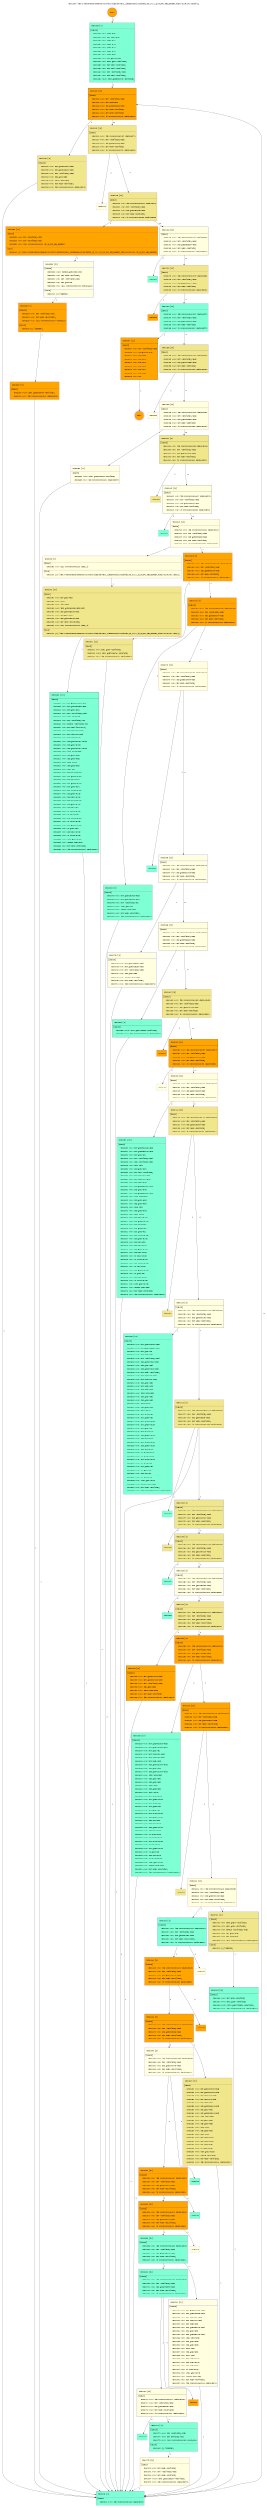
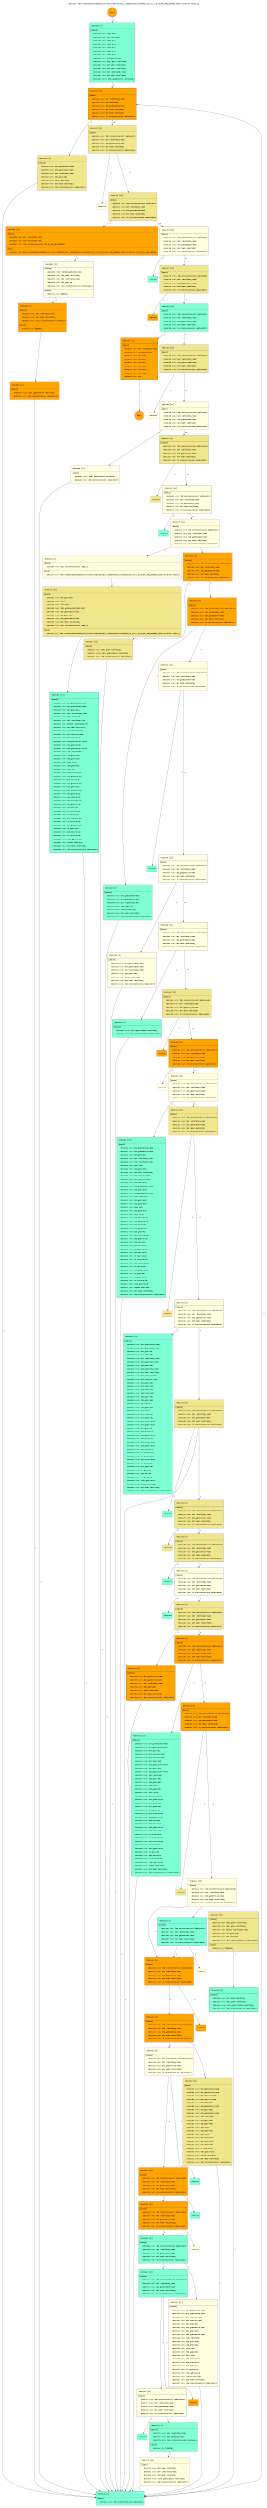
edge "0x401616 [28]" -> "0x4017f0 [31]": now "0x401616 [28]" -> "0x40164e [28]"
